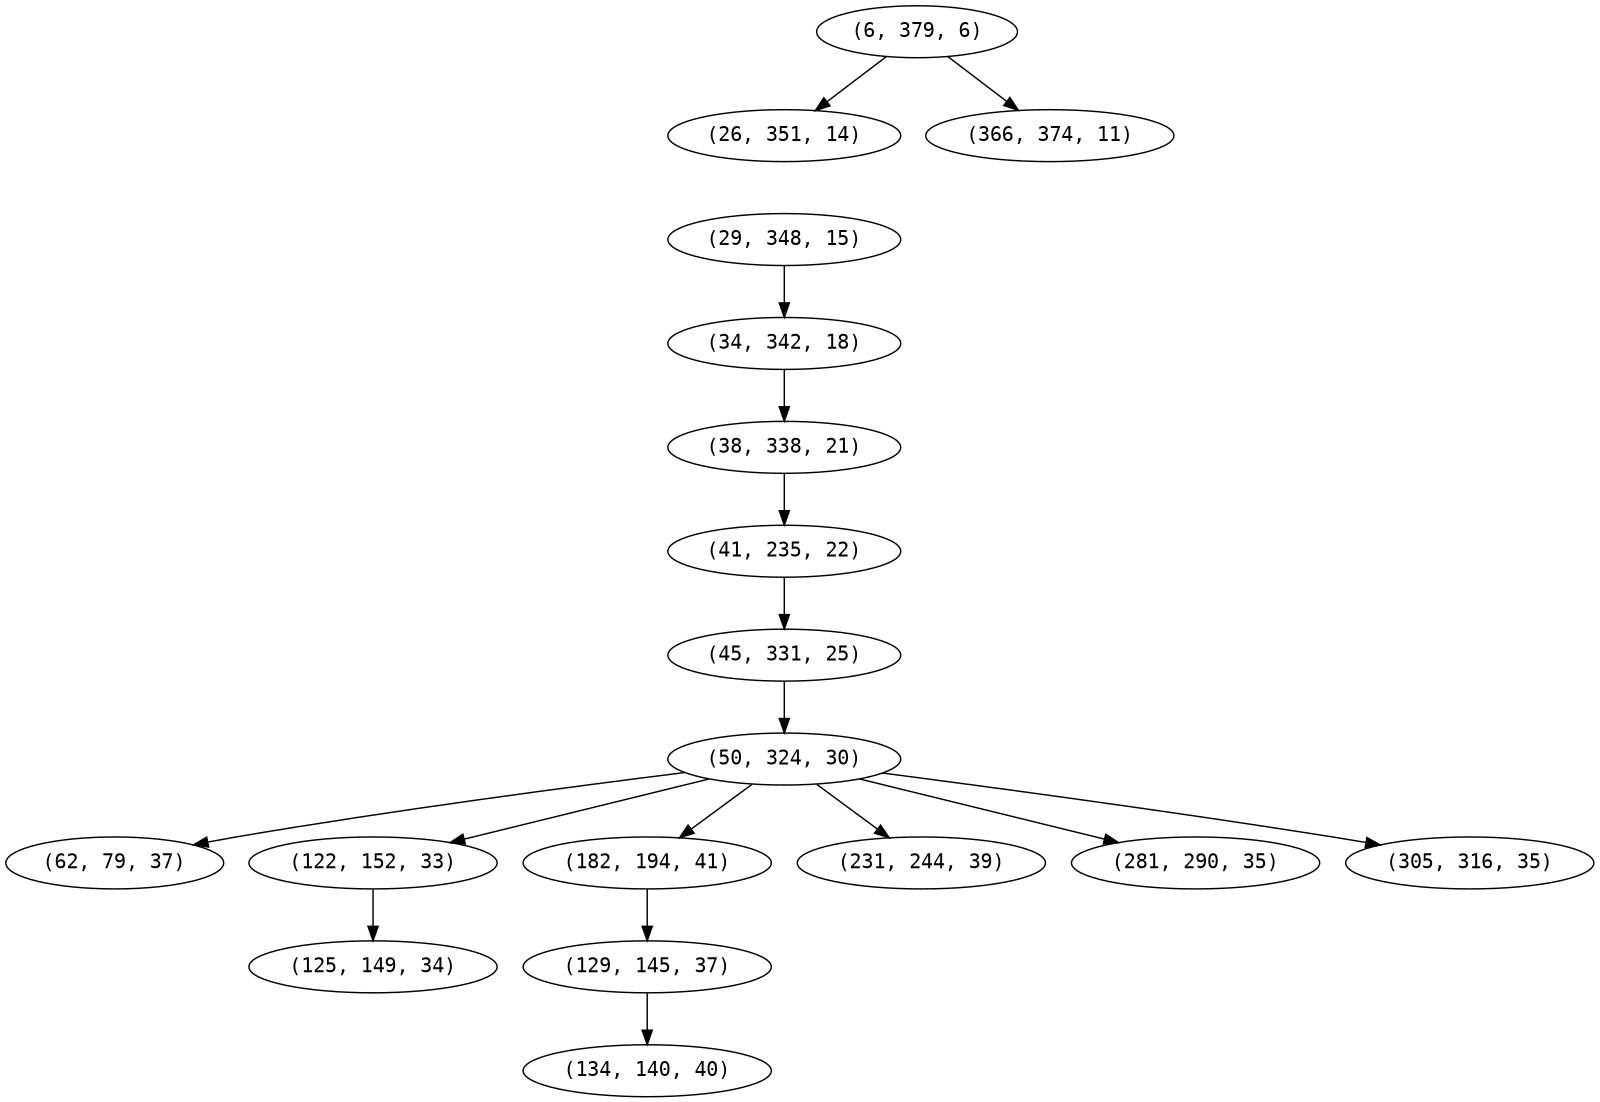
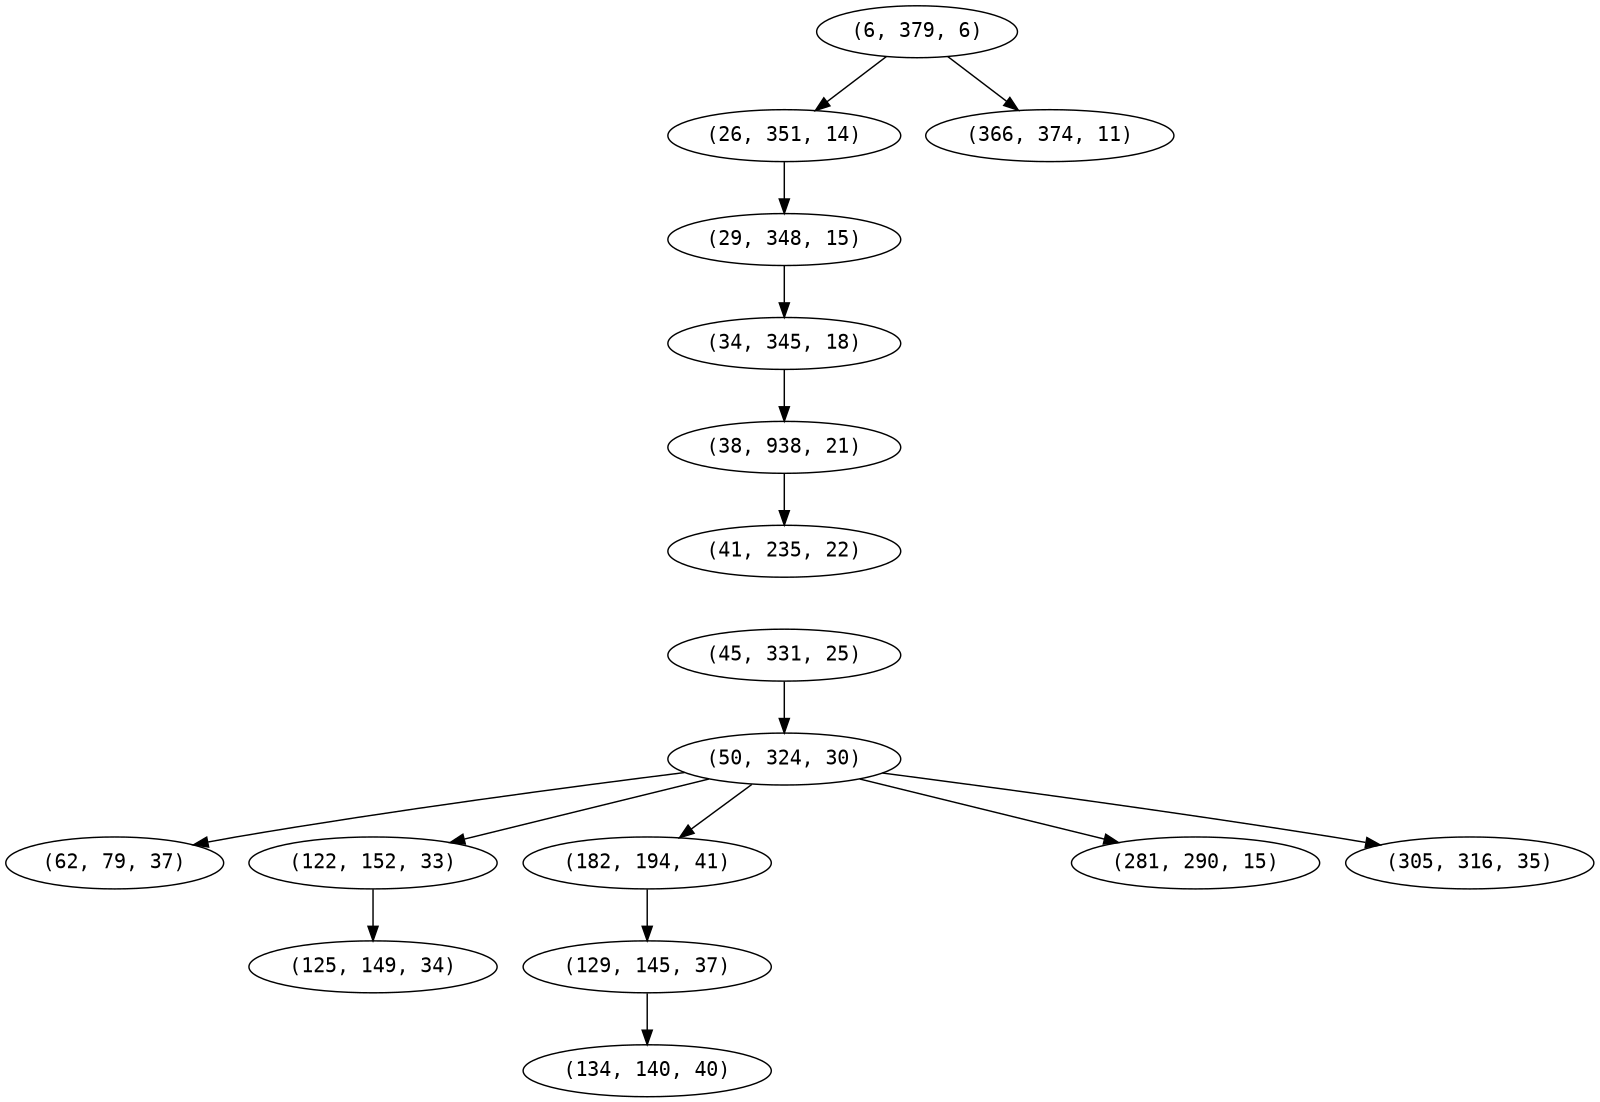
edge "(26, 351, 14)" -> "(29, 348, 15)": added
node "(34, 342, 18)": label "(34, 342, 18)" -> "(34, 345, 18)"
node "(38, 338, 21)": label "(38, 338, 21)" -> "(38, 938, 21)"
edge "(41, 235, 22)" -> "(45, 331, 25)": removed
node "(231, 244, 39)": removed
node "(281, 290, 35)": label "(281, 290, 35)" -> "(281, 290, 15)"
